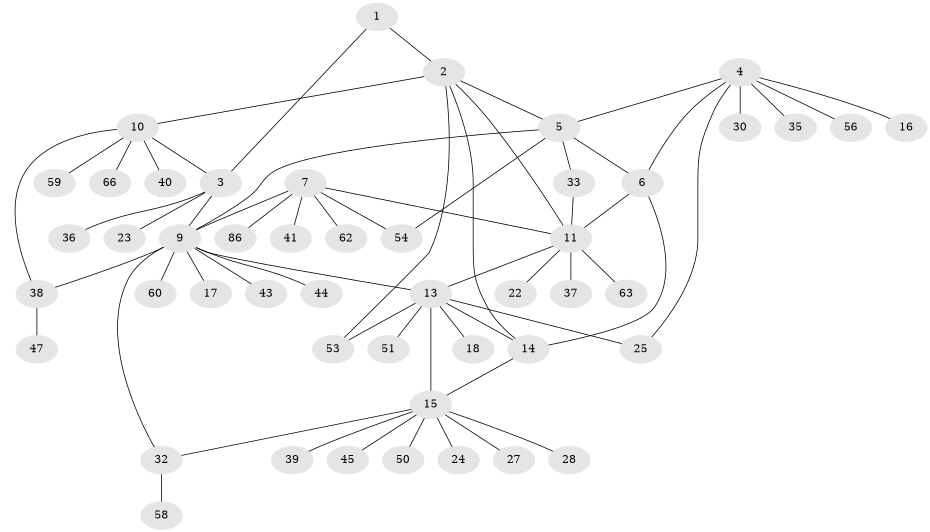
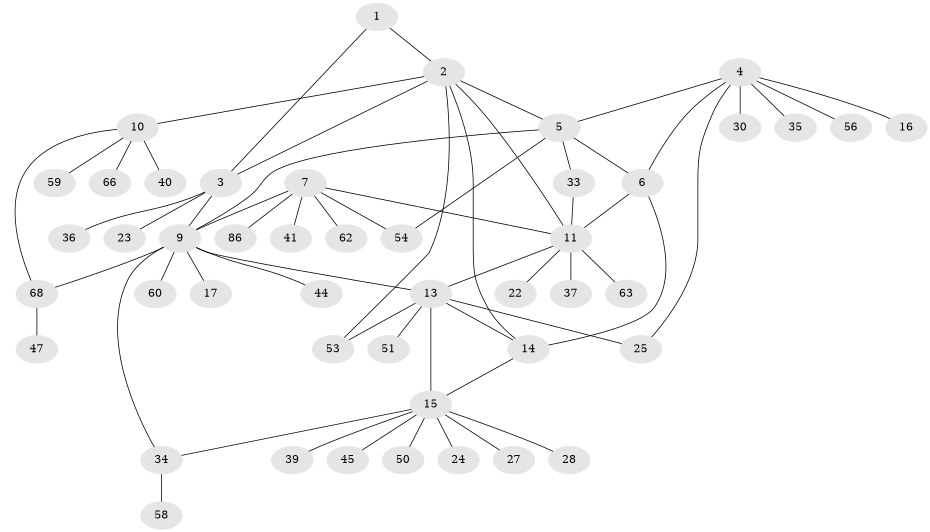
edge "10" -- "3": now "2" -- "3"
node "38": label "38" -> "68"
node "43": removed
node "18": removed
node "32": label "32" -> "34"
